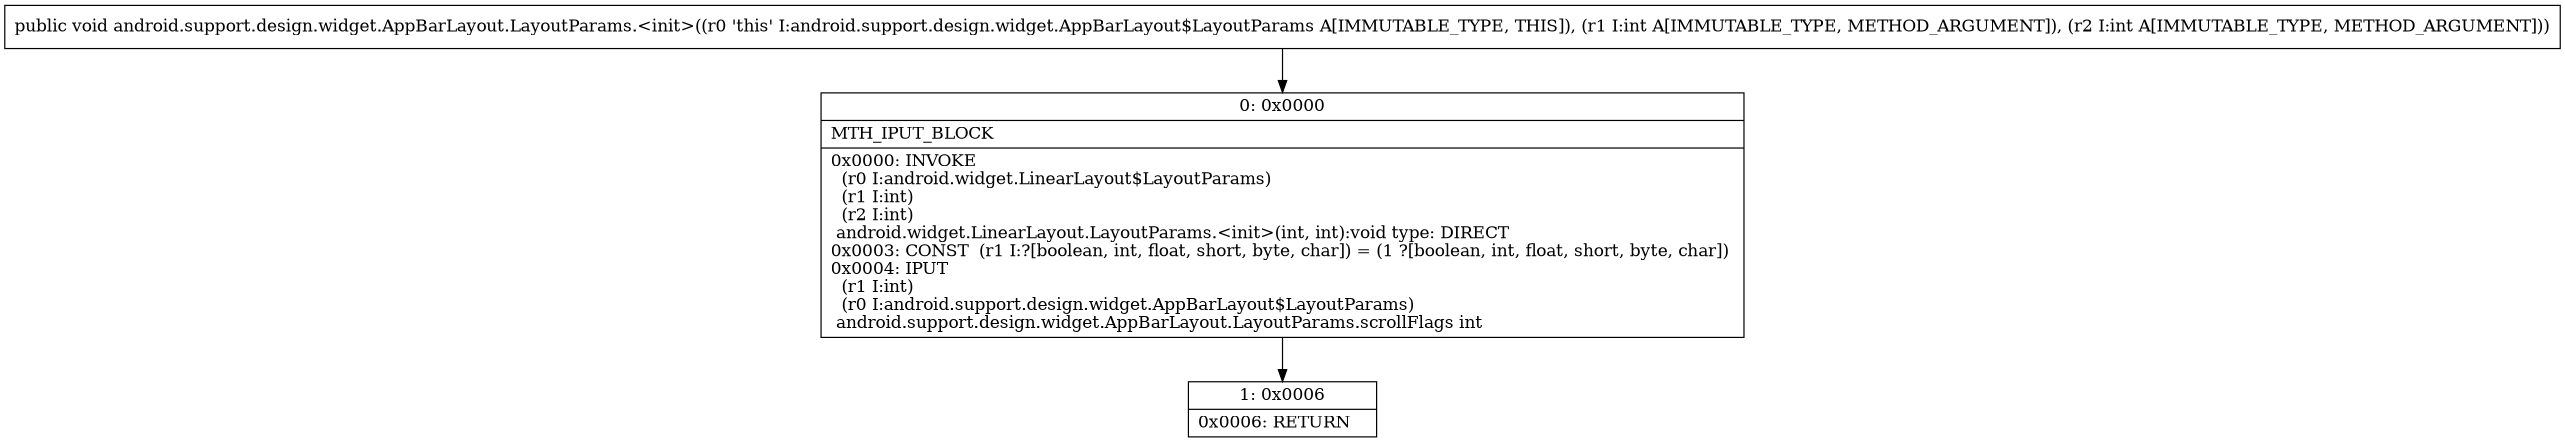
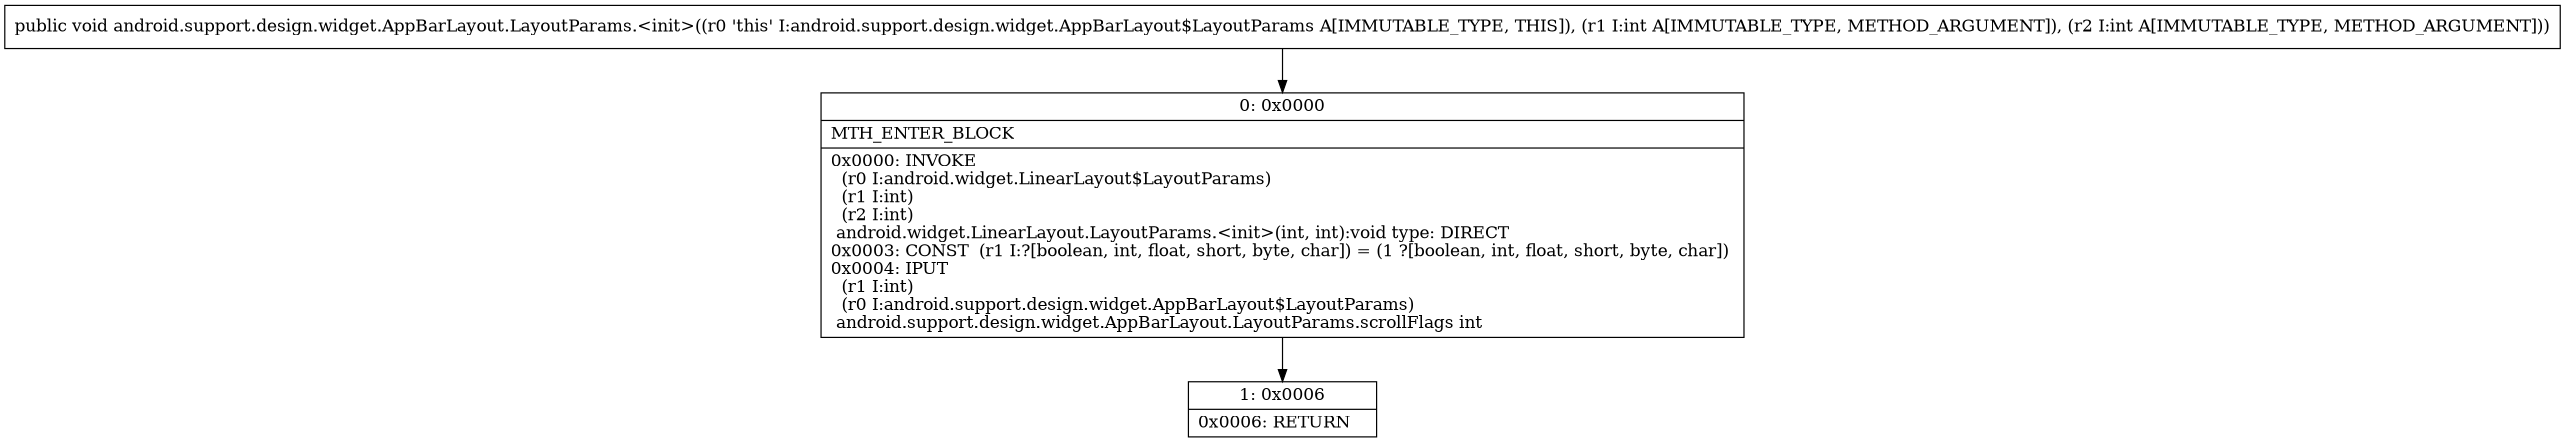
node "0: 0x0000": text "MTH_IPUT_BLOCK" -> "MTH_ENTER_BLOCK"
